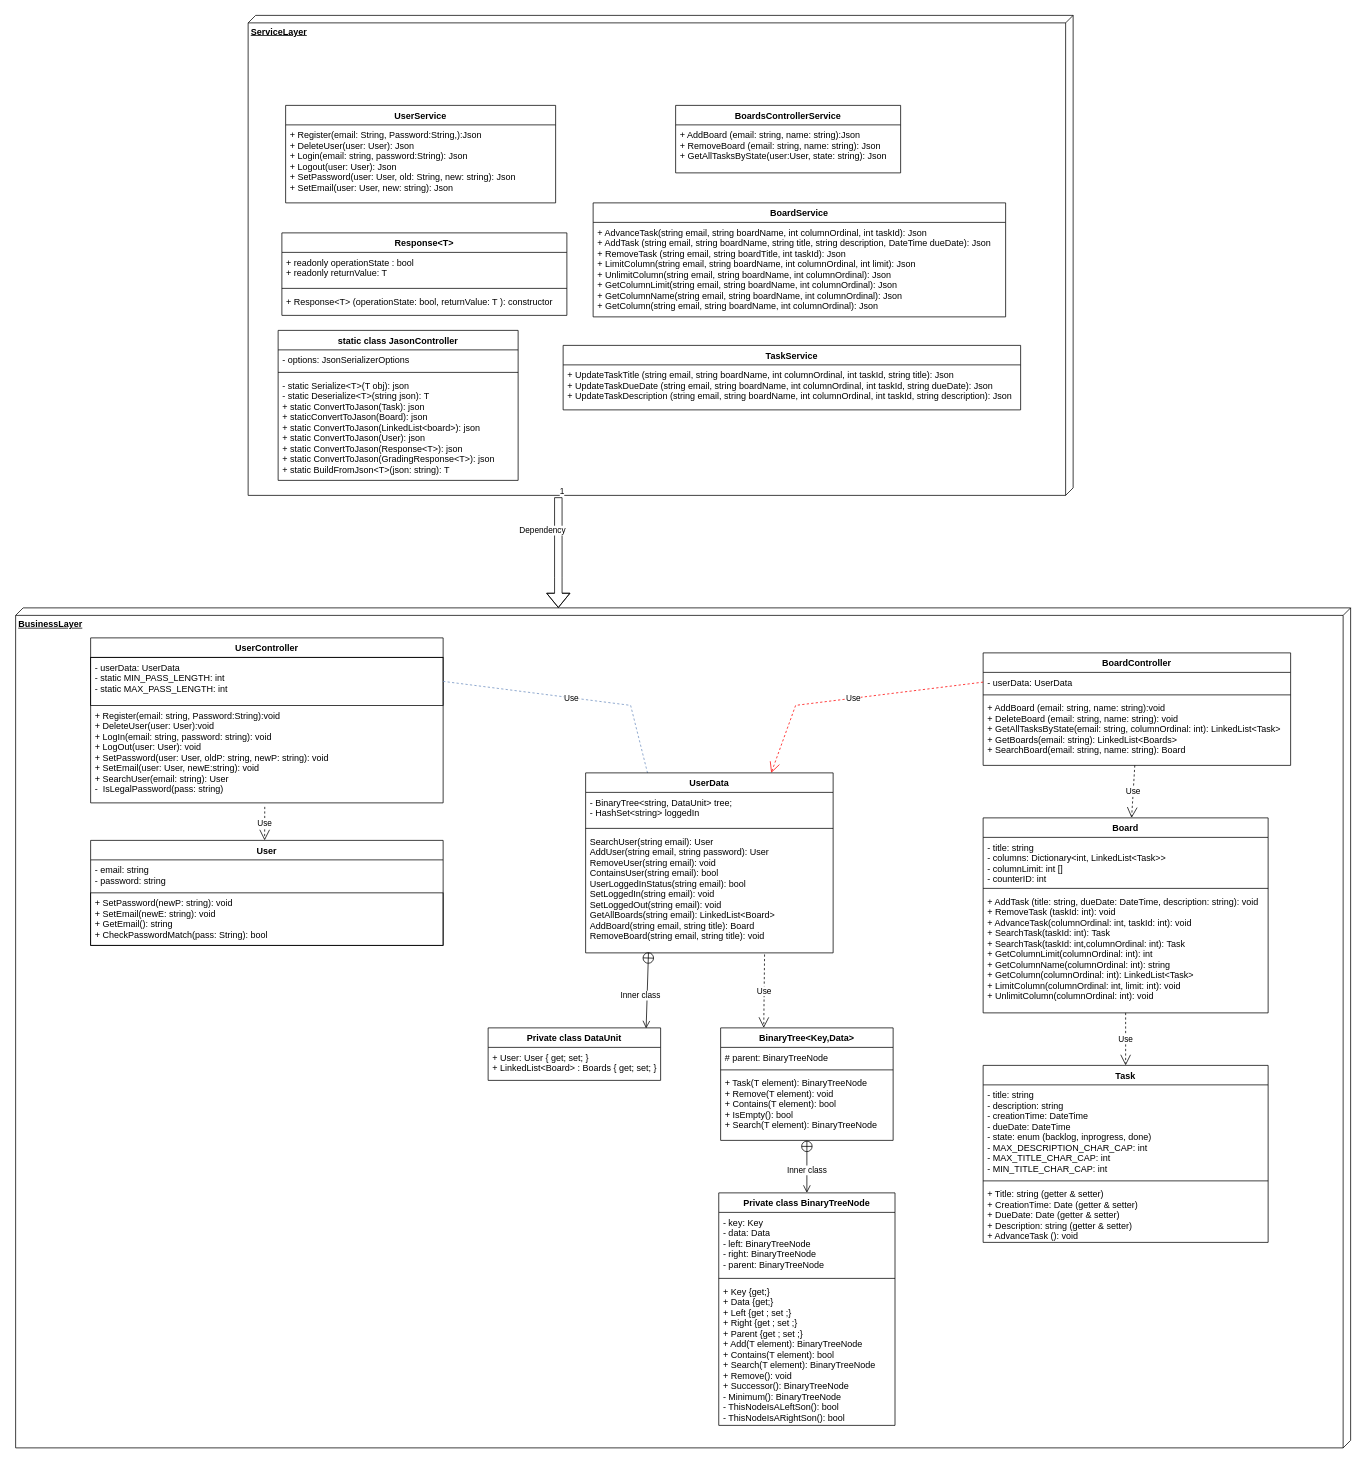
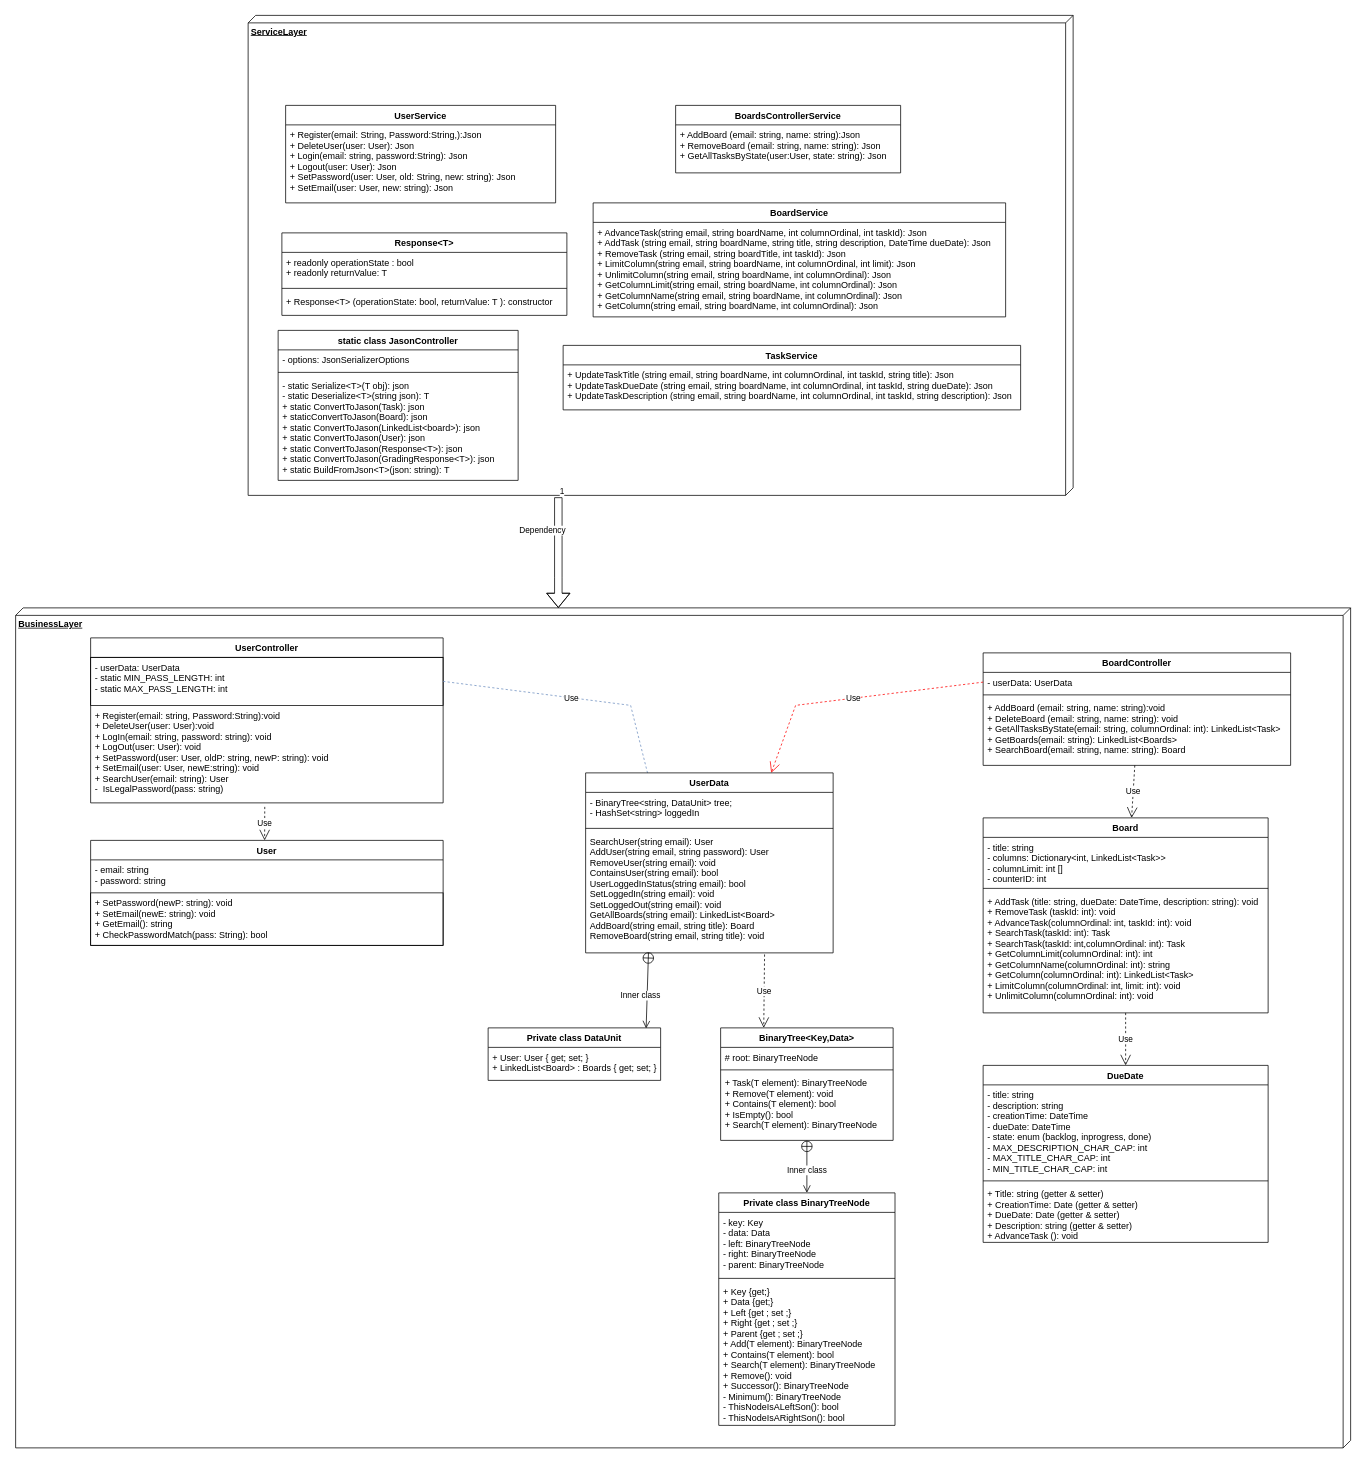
node "# parent: BinaryTreeNode": label "# parent: BinaryTreeNode" -> "# root: BinaryTreeNode"
node "Task": label "Task" -> "DueDate"
